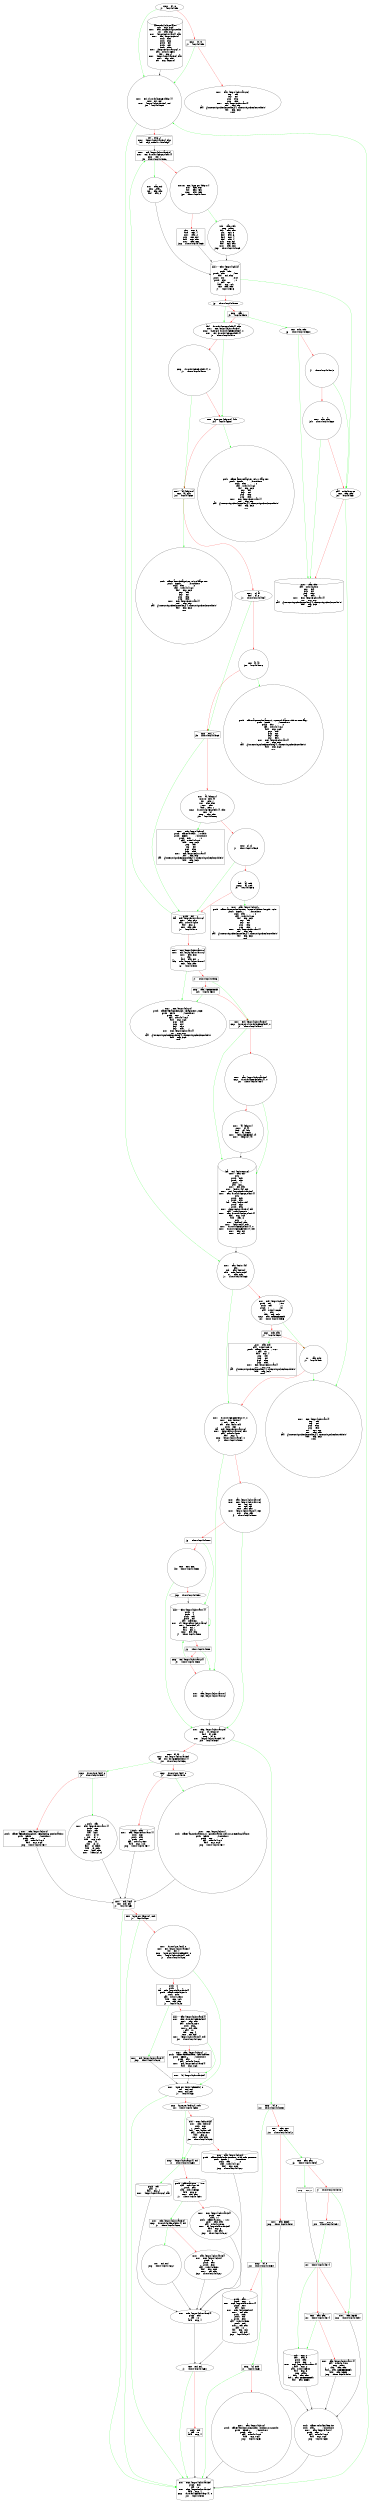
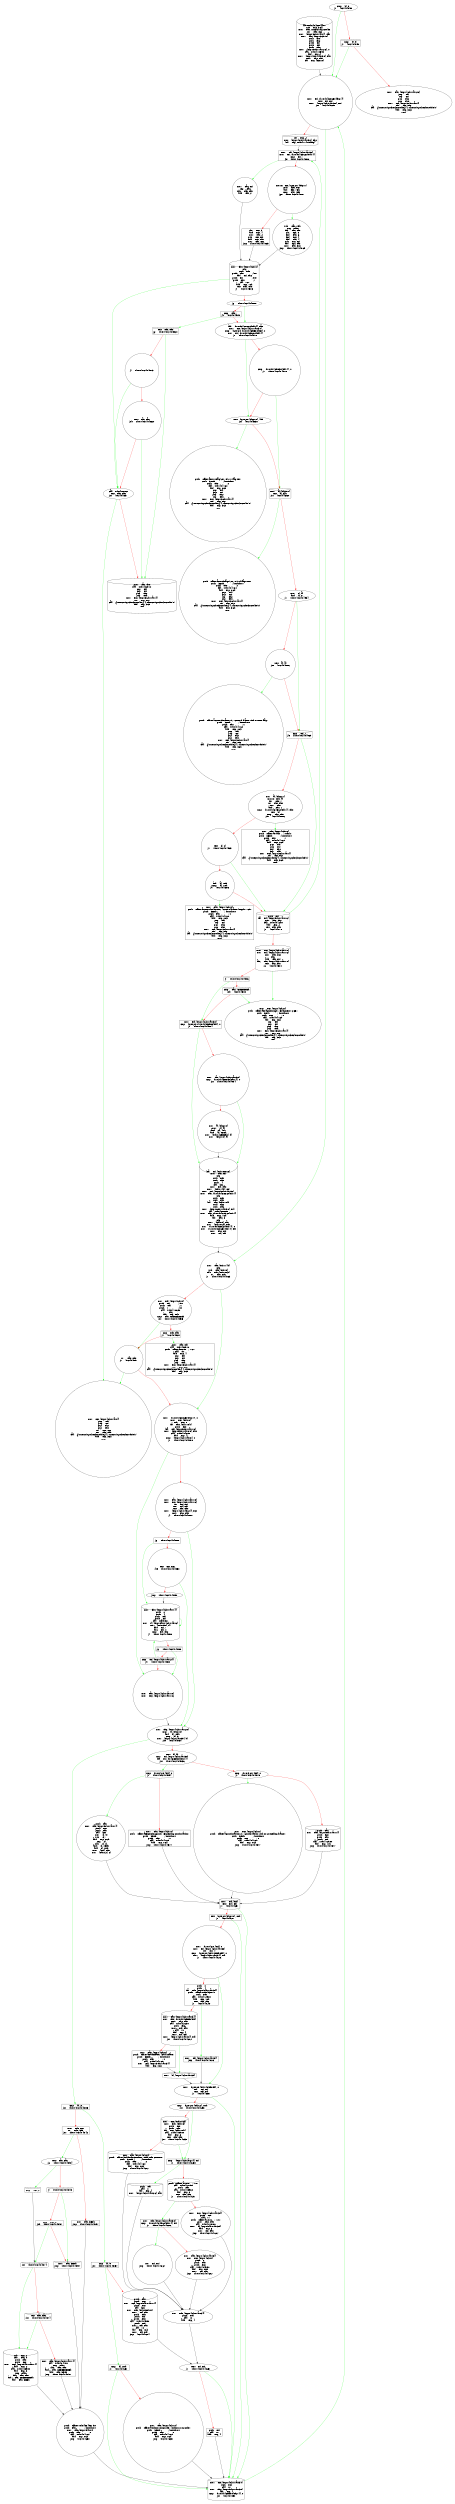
node "test    edx, edx jg      short loc_404E20": shape ellipse -> cylinder
node "mov     bl, [esp+4Ch+var_39]": shape box -> cylinder
edge "jnz     short loc_404D74" -> "mov     eax, 3EAh jmp     short loc_404D97": now "cmp     ecx, 2 jnb     short loc_404D57" -> "mov     eax, 3EAh jmp     short loc_404D97"
